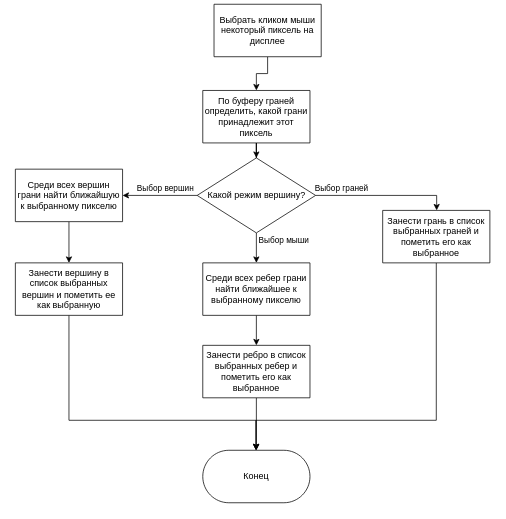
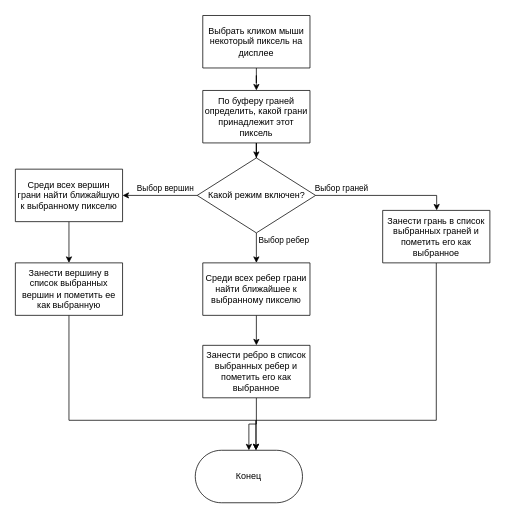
node "Выбрать кликом мыши некоторый пиксель на дисплее": moved (268, 30) -> (257, 42)
node "Какой режим вершину?": label "Какой режим вершину?" -> "Какой режим включен?"
node "Выбор мыши": label "Выбор мыши" -> "Выбор ребер"
node "Конец": moved (257, 477) -> (249, 477)
